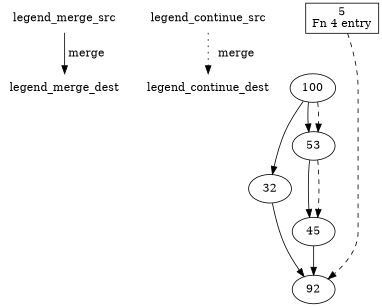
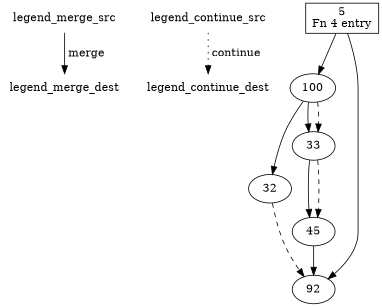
edge "5 Fn 4 entry" -> "100": added
edge "legend_continue_src" -> "legend_continue_dest": label " merge" -> " continue"
node "53": label "53" -> "33"
edge "5 Fn 4 entry" -> "92": style dashed -> solid
edge "32" -> "92": style solid -> dashed
